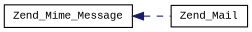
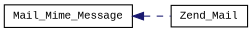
node "Zend_Mime_Message": label "Zend_Mime_Message" -> "Mail_Mime_Message"
